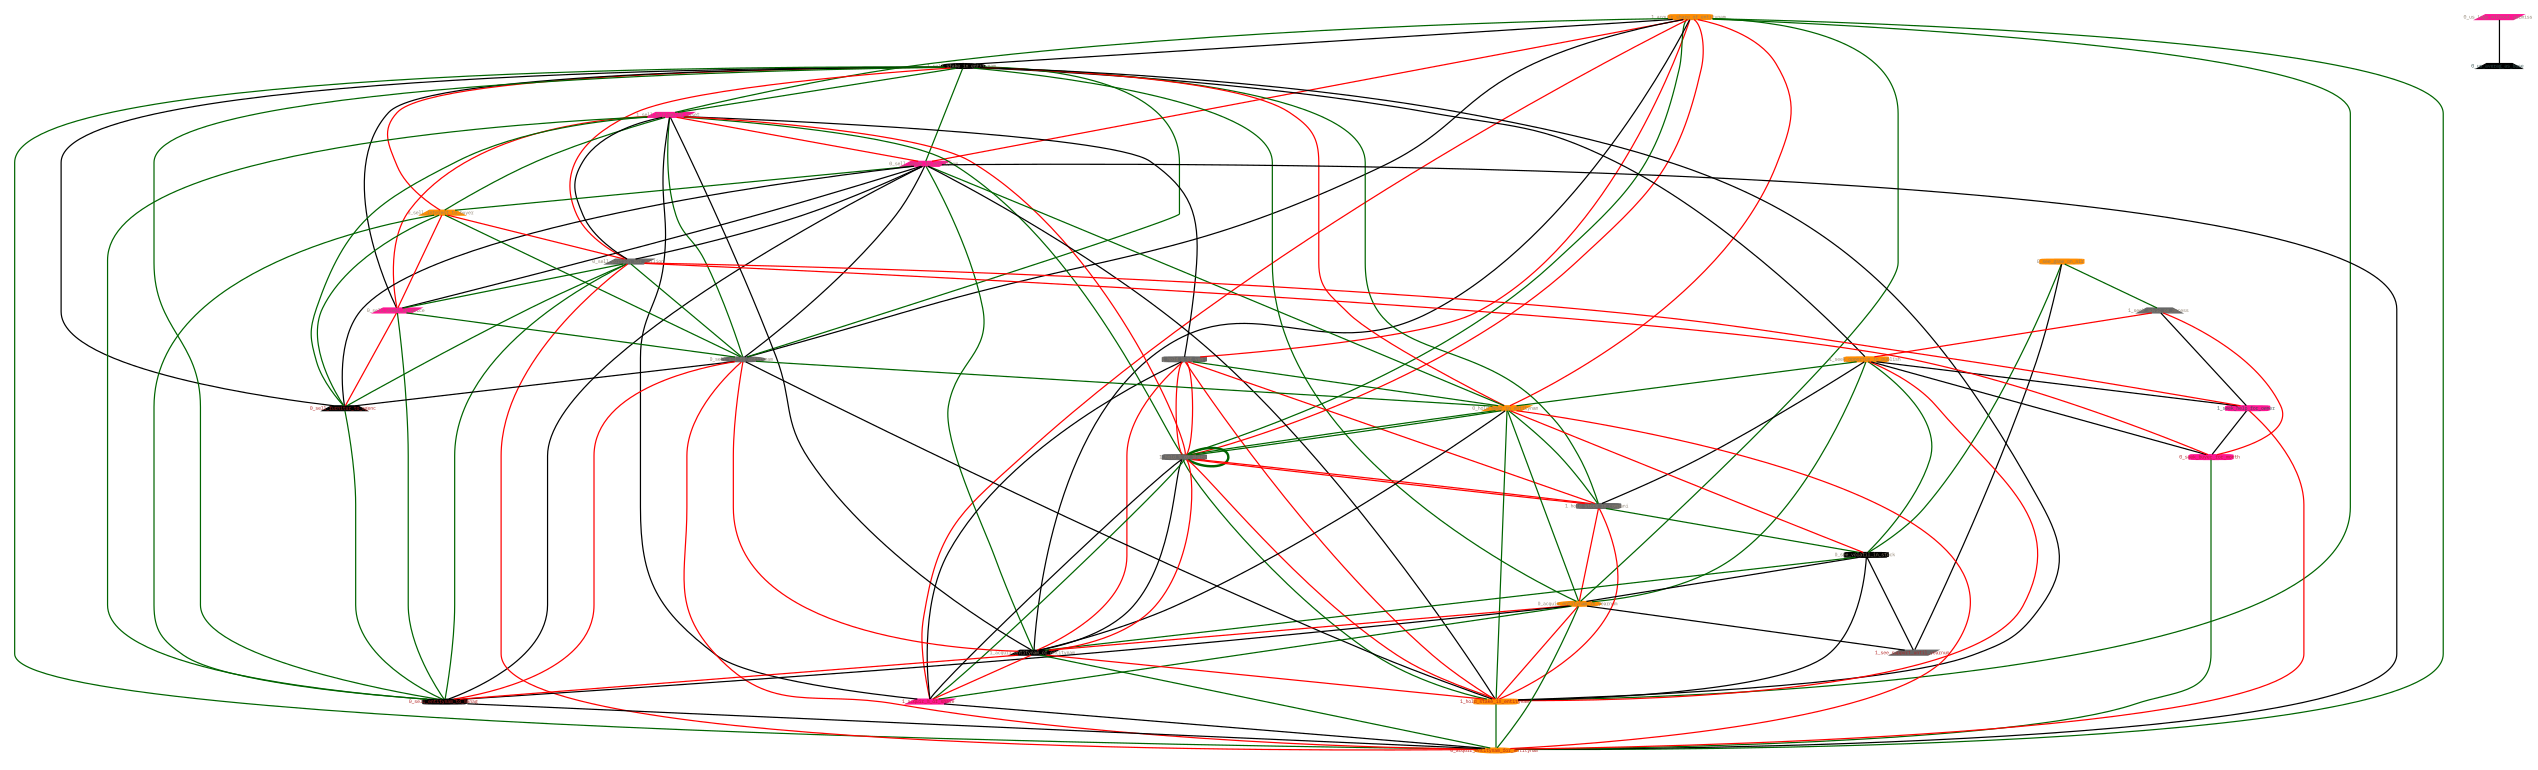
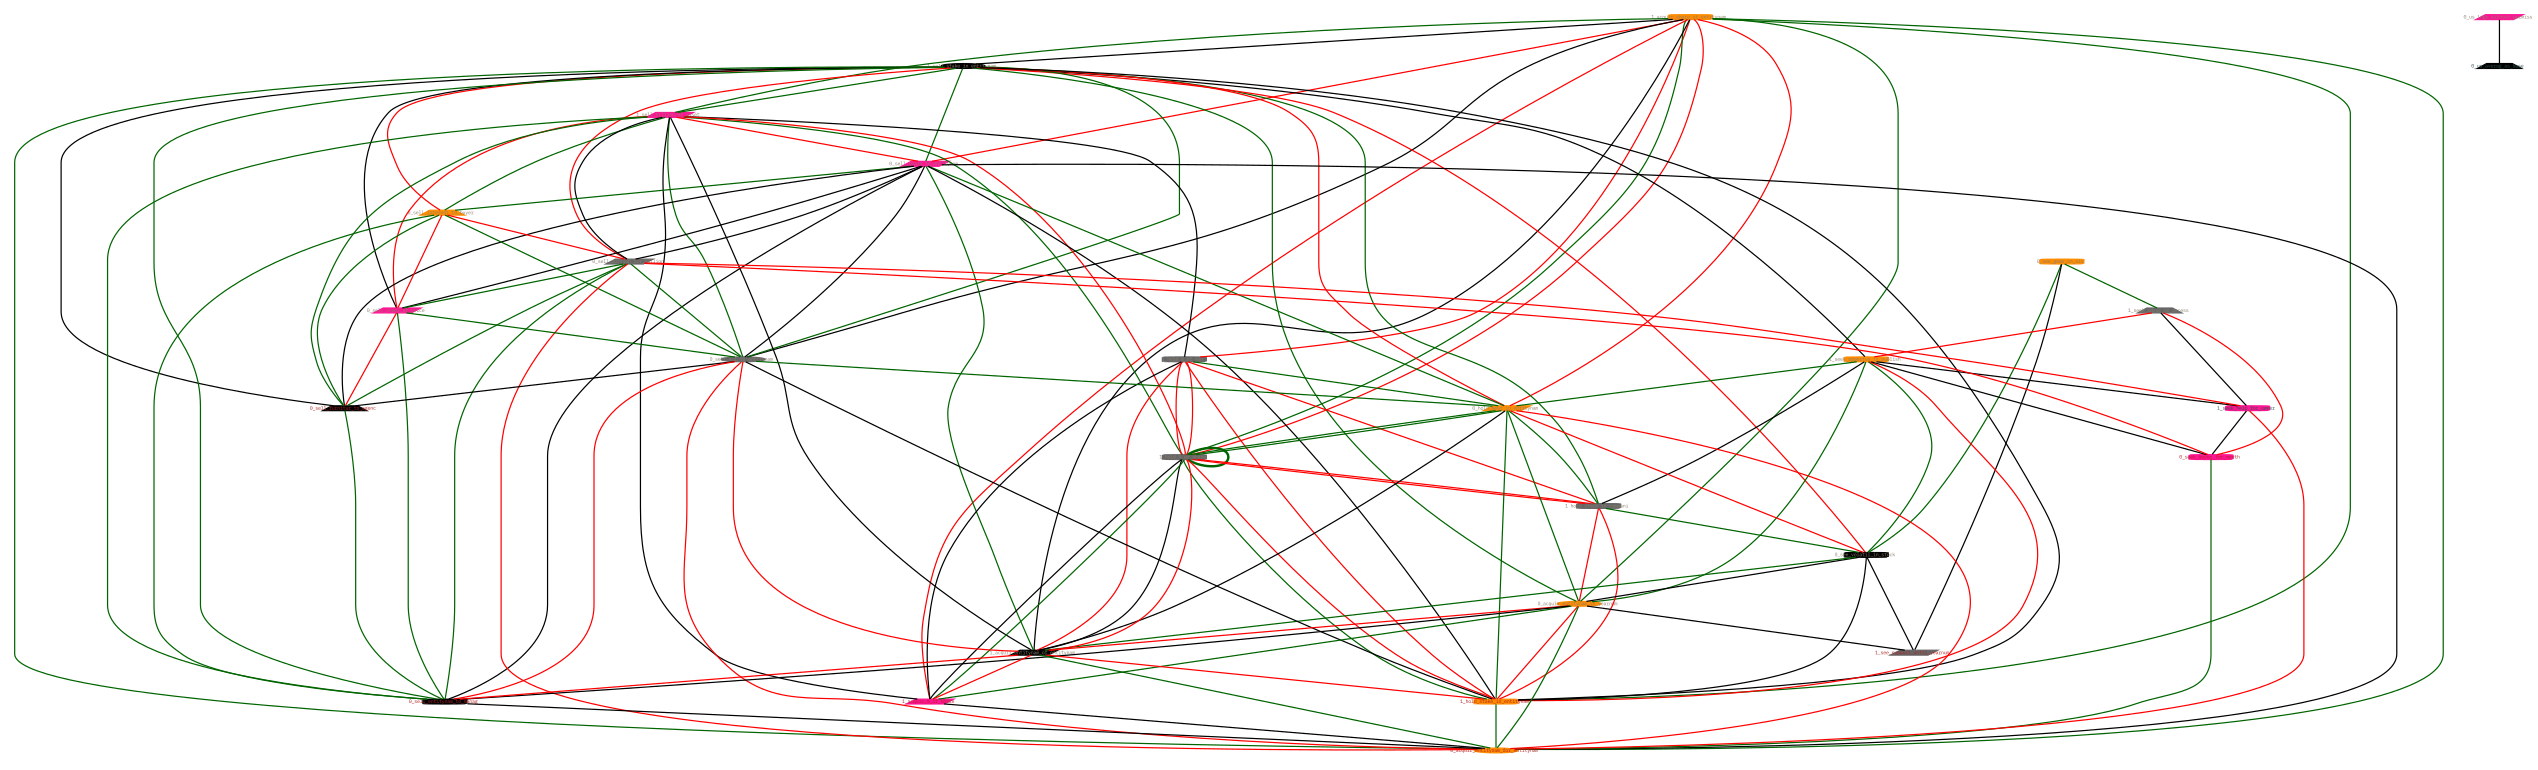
edge "1_sell_stake_in_entitynam" -- "0_see_volatil_in_stock": added
